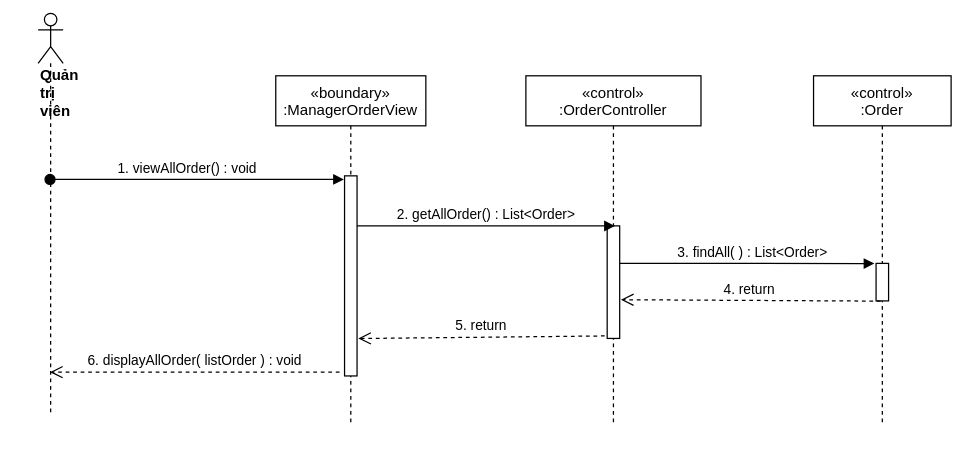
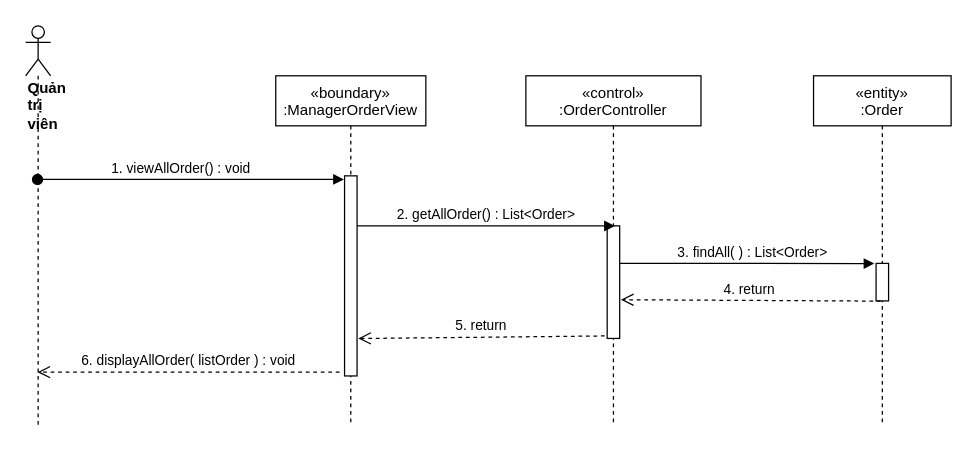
node "«control» :Order": label "«control» :Order" -> "«entity» :Order"
node "Quản trị viên": moved (51, 213) -> (38, 226)
